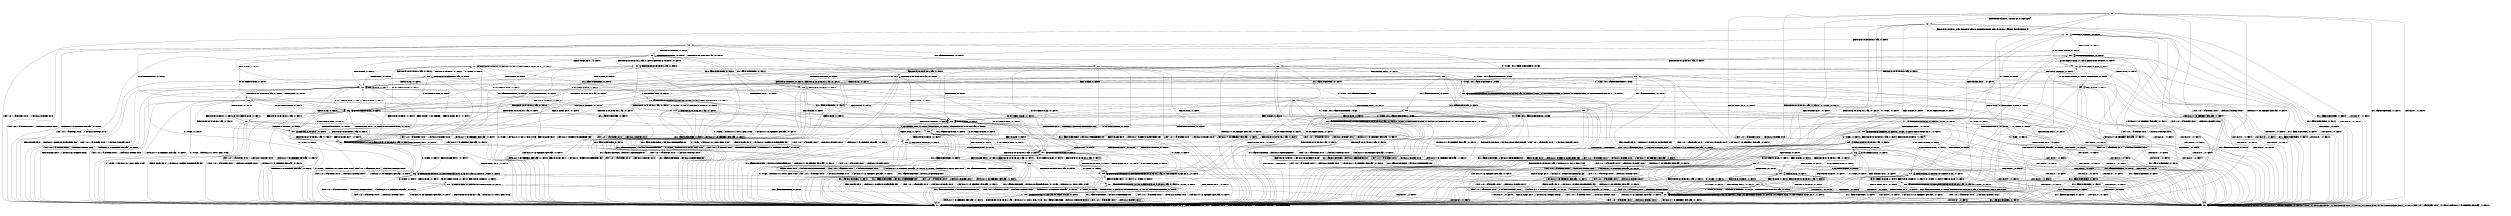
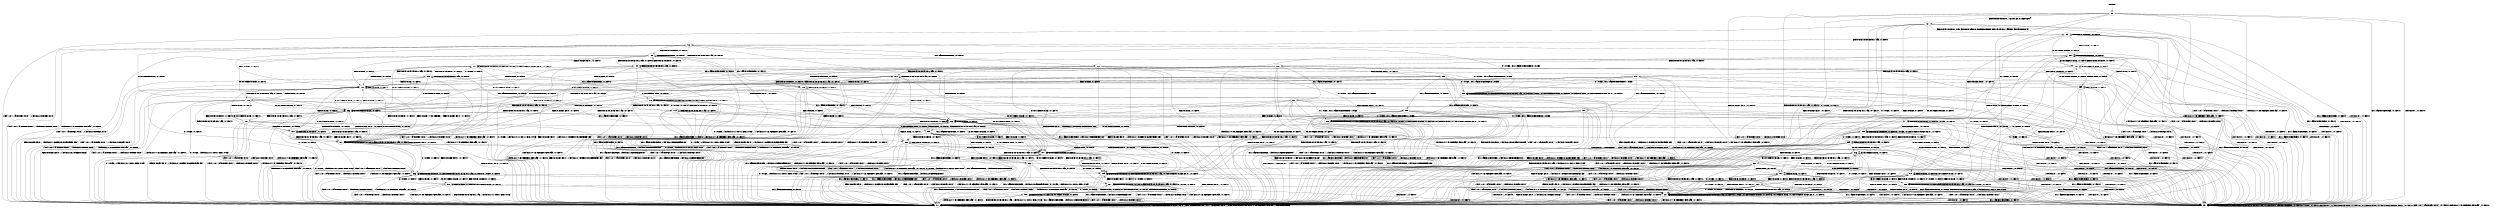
node "__start0": added
edge "s16" -> "s17": added, label "EMPTY_CERTIFICATE / TIMEOUT"
